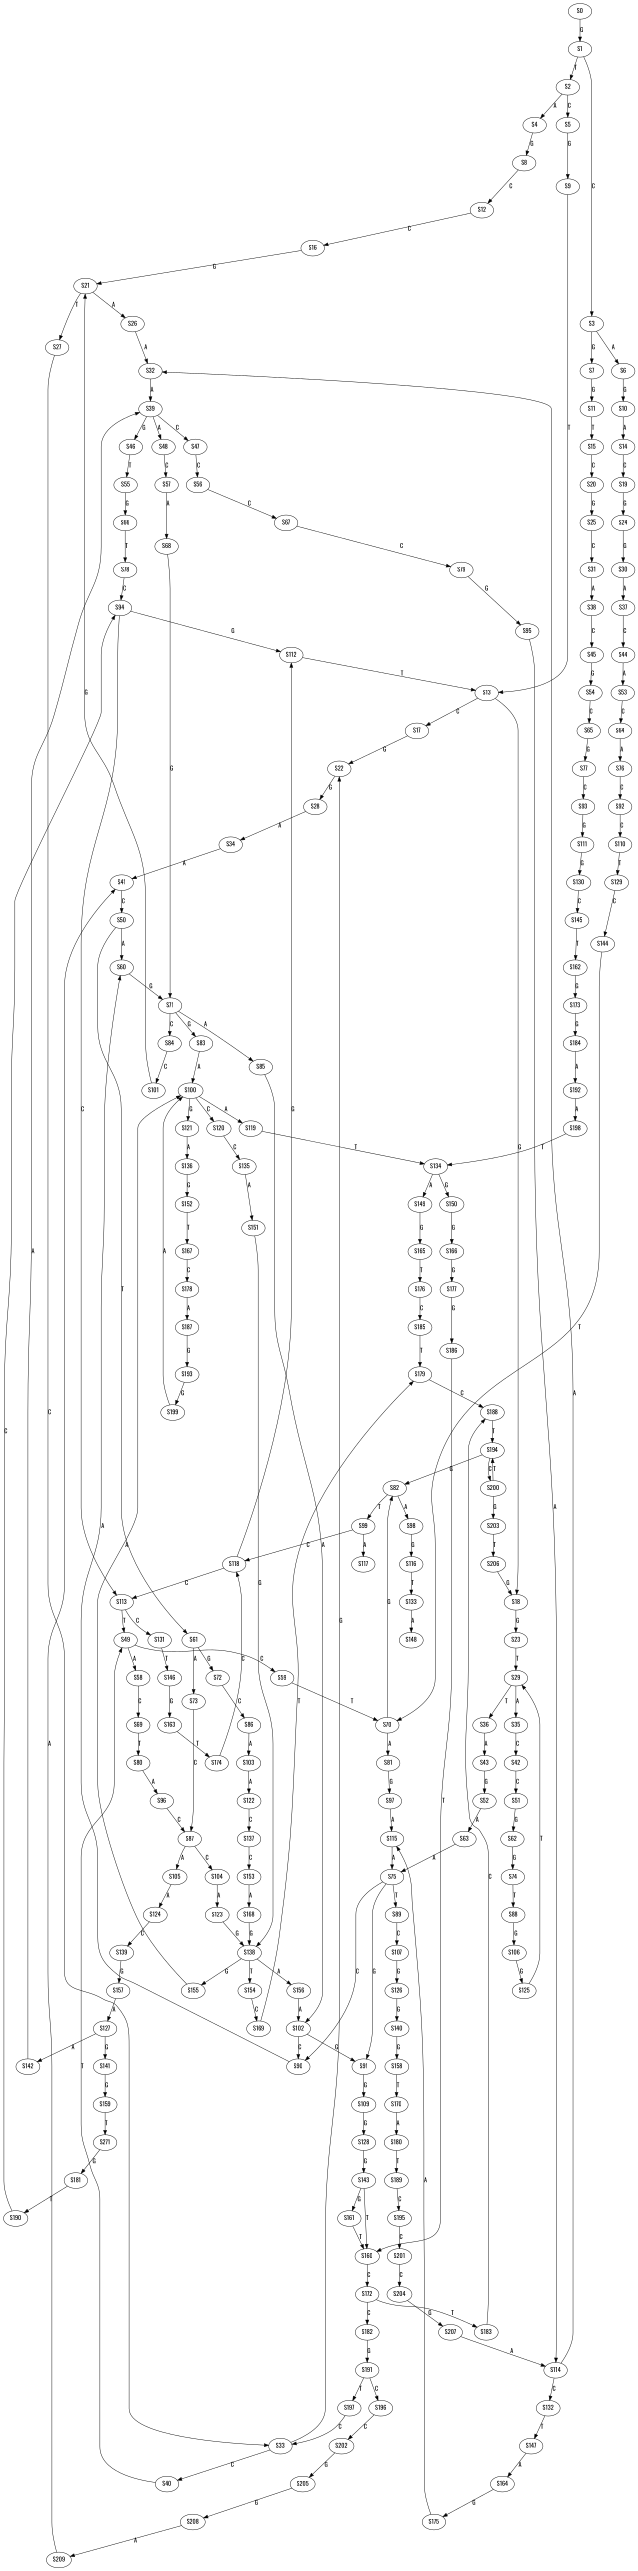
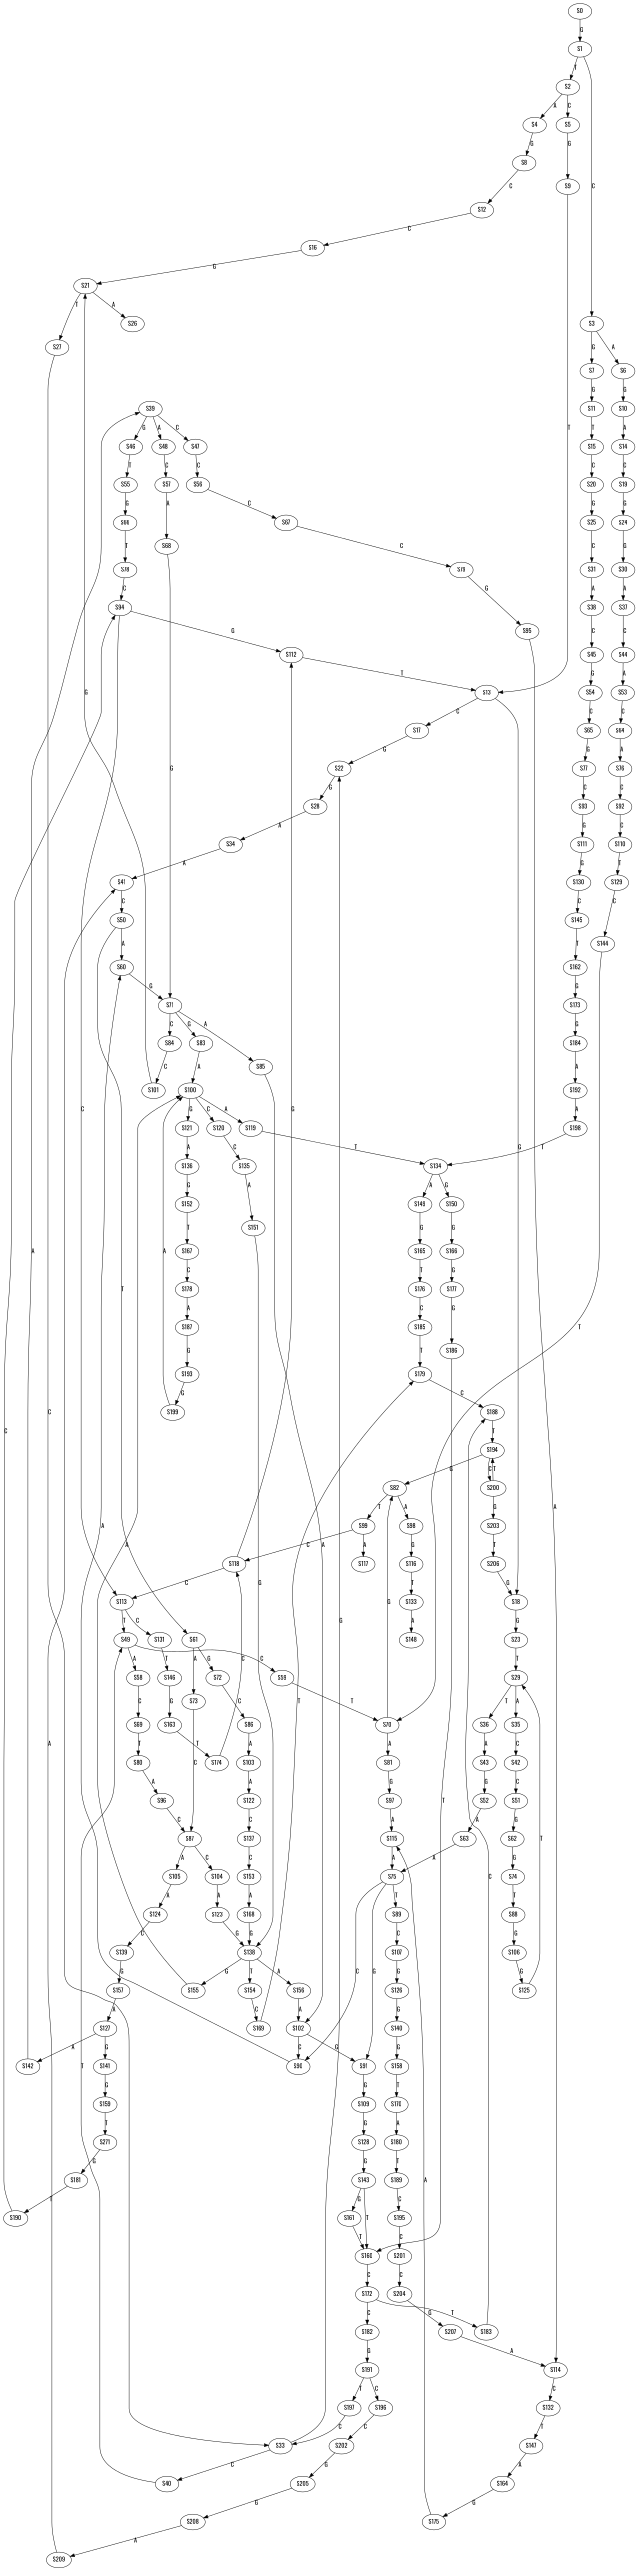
node "S32": removed
